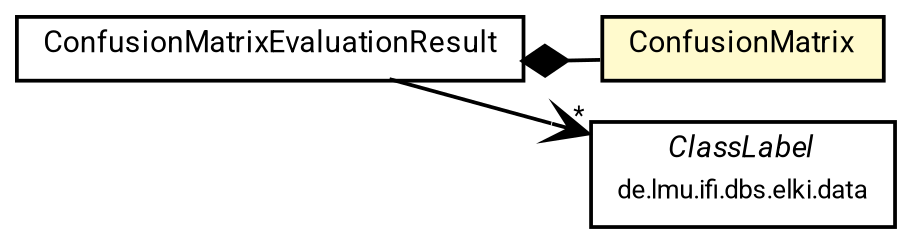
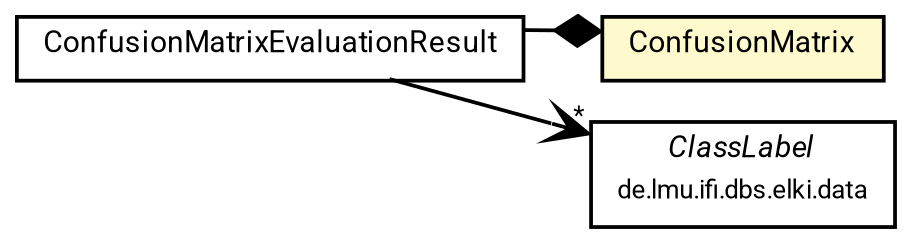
edge "ConfusionMatrix" -> "ConfusionMatrixEvaluationResult": reversed
